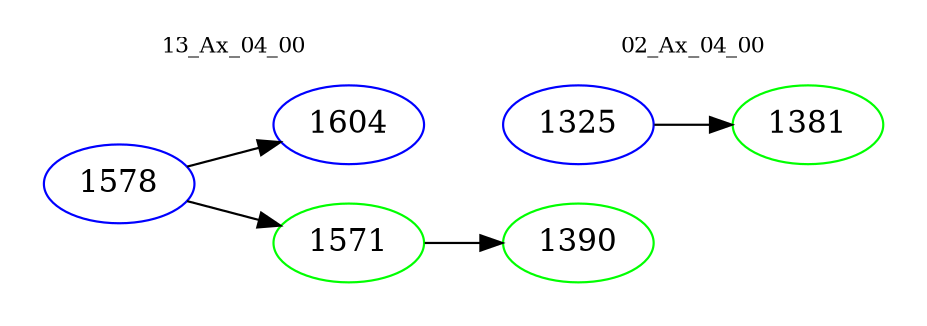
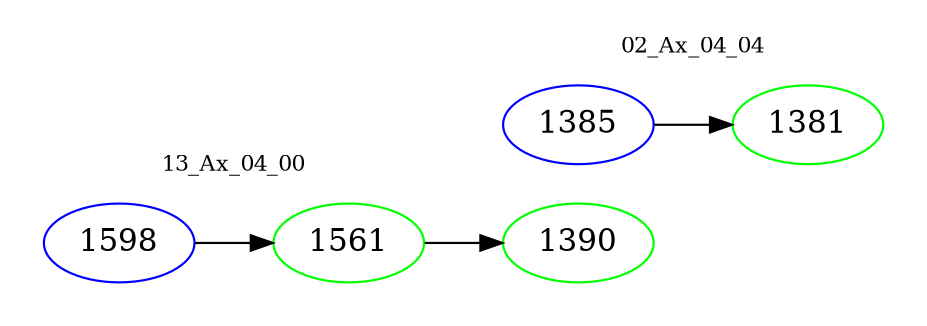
cluster "02_Ax_04_00": label "02_Ax_04_00" -> "02_Ax_04_04"
node "1604": removed
node "1325": label "1325" -> "1385"
node "1578": label "1578" -> "1598"
node "1571": label "1571" -> "1561"
